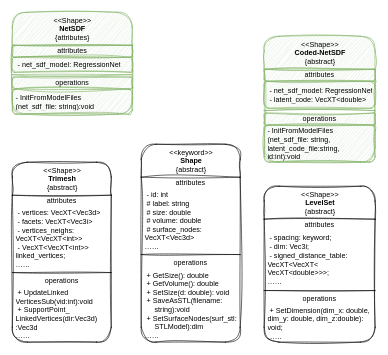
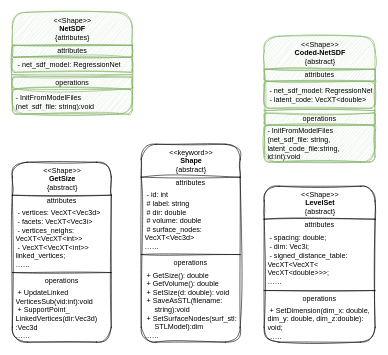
node "<<Shape>> Trimesh {abstract}": label "<<Shape>> Trimesh {abstract}" -> "<<Shape>> GetSize {abstract}"
node "- id: int # label: string # size: double # volume: double # surface_nodes:VecXT<Vec3d>……": label "- id: int # label: string # size: double # volume: double # surface_nodes:VecXT<Vec3d>……" -> "- id: int # label: string # dir: double # volume: double # surface_nodes:VecXT<Vec3d>……"
node "- spacing: keyword; - dim: Vec3i; - signed_distance_table:VecXT<VecXT<VecXT<double>>>;……": label "- spacing: keyword; - dim: Vec3i; - signed_distance_table:VecXT<VecXT<VecXT<double>>>;……" -> "- spacing: double; - dim: Vec3i; - signed_distance_table:VecXT<VecXT<VecXT<double>>>;……"
